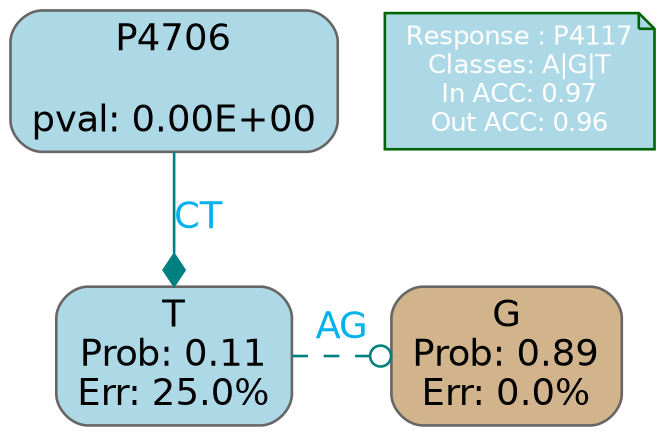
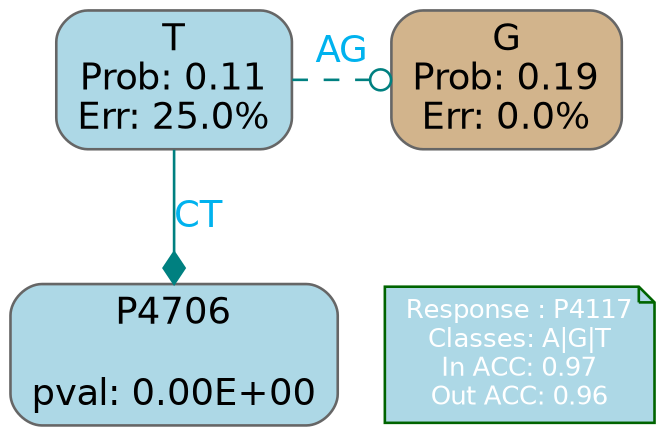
edge "P4706 pval: 0.00E+00" -> "T Prob: 0.11 Err: 25.0%": reversed
node "G Prob: 0.89 Err: 0.0%": label "G Prob: 0.89 Err: 0.0%" -> "G Prob: 0.19 Err: 0.0%"
